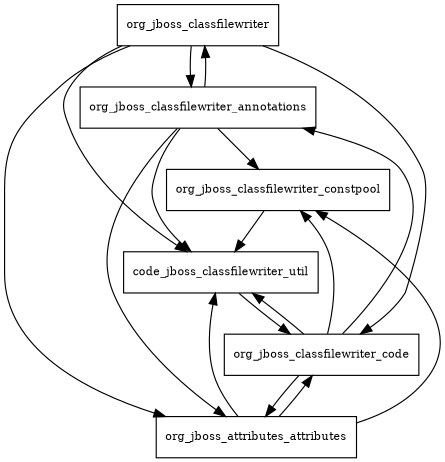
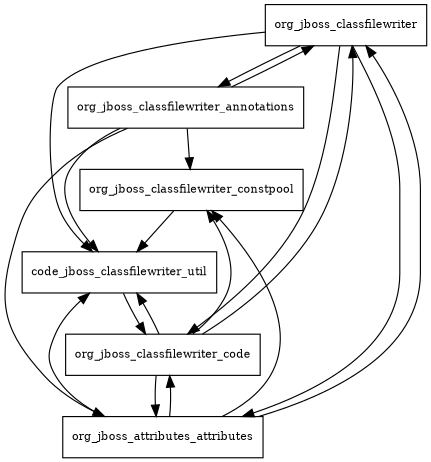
edge "org_jboss_classfilewriter_code" -> "org_jboss_classfilewriter_annotations": now "org_jboss_classfilewriter_code" -> "org_jboss_classfilewriter"
edge "org_jboss_attributes_attributes" -> "org_jboss_classfilewriter": added
